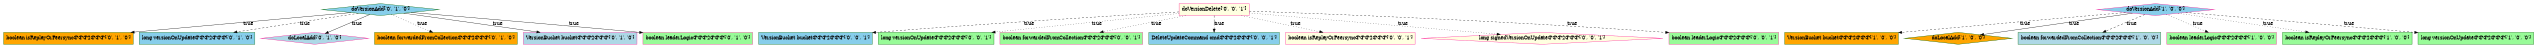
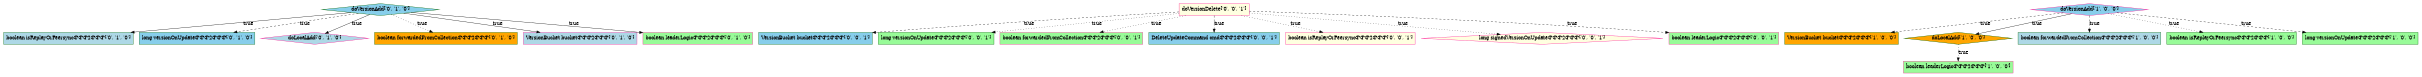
edge "doVersionAdd['1', '0', '0']" -> "boolean leaderLogic@@@2@@@['1', '0', '0']": now "doLocalAdd['1', '0', '0']" -> "boolean leaderLogic@@@2@@@['1', '0', '0']"
node "boolean isReplayOrPeersync@@@2@@@['0', '1', '0']": fillcolor orange -> lightblue
